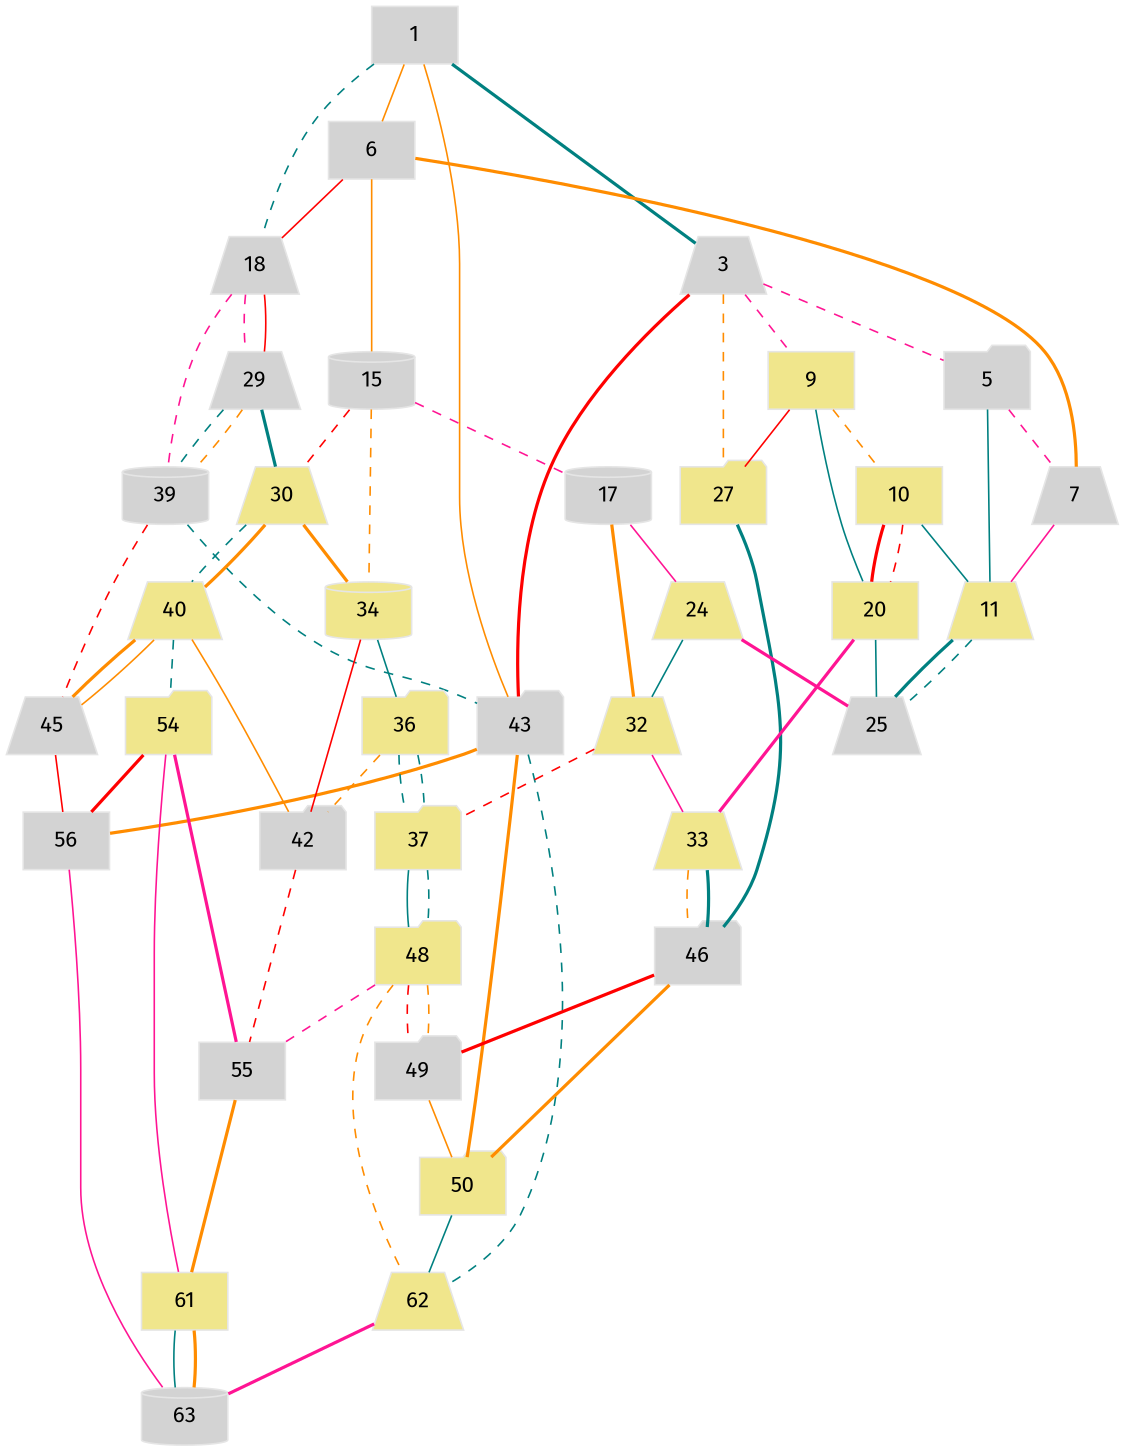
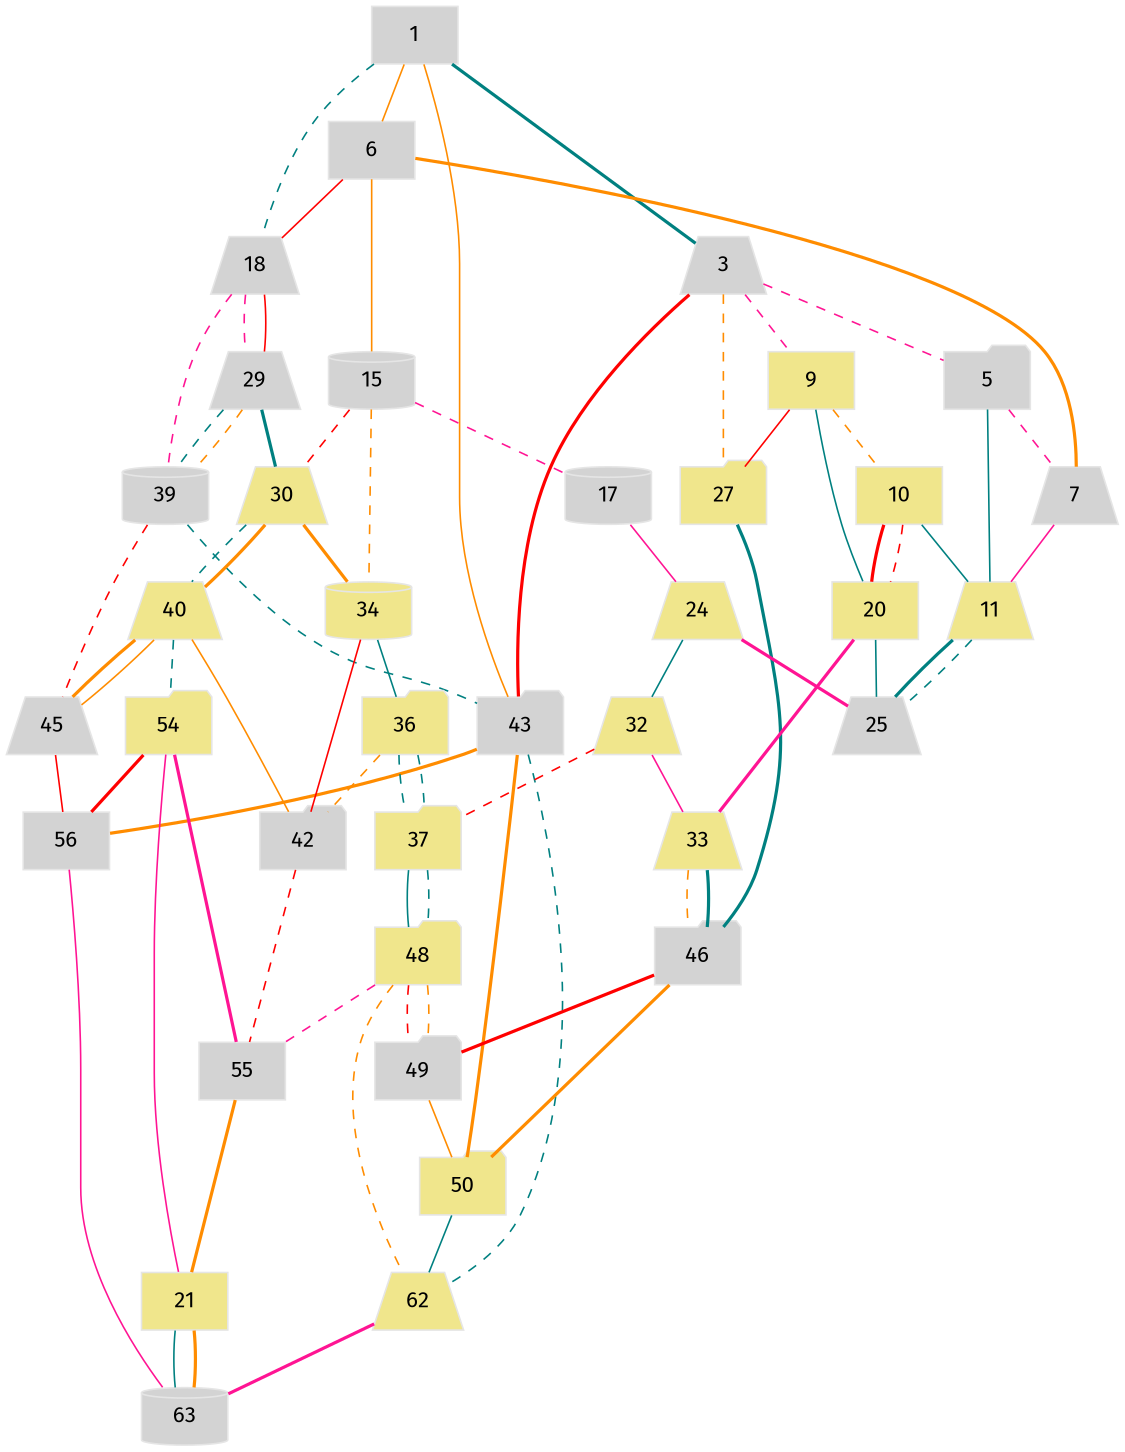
edge "17" -- "32": removed
node "61": label "61" -> "21"
